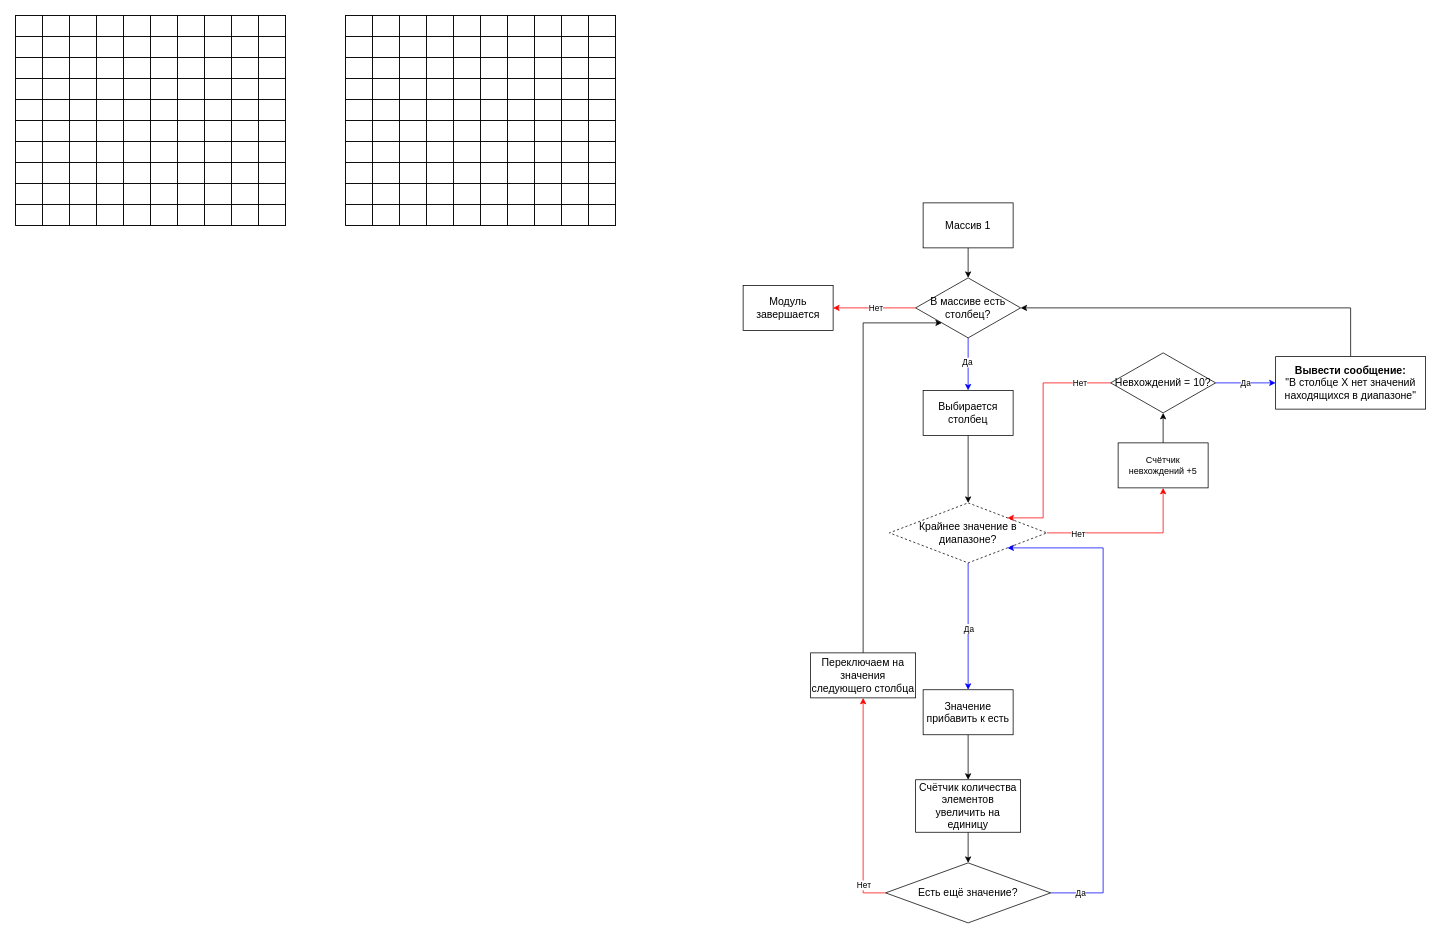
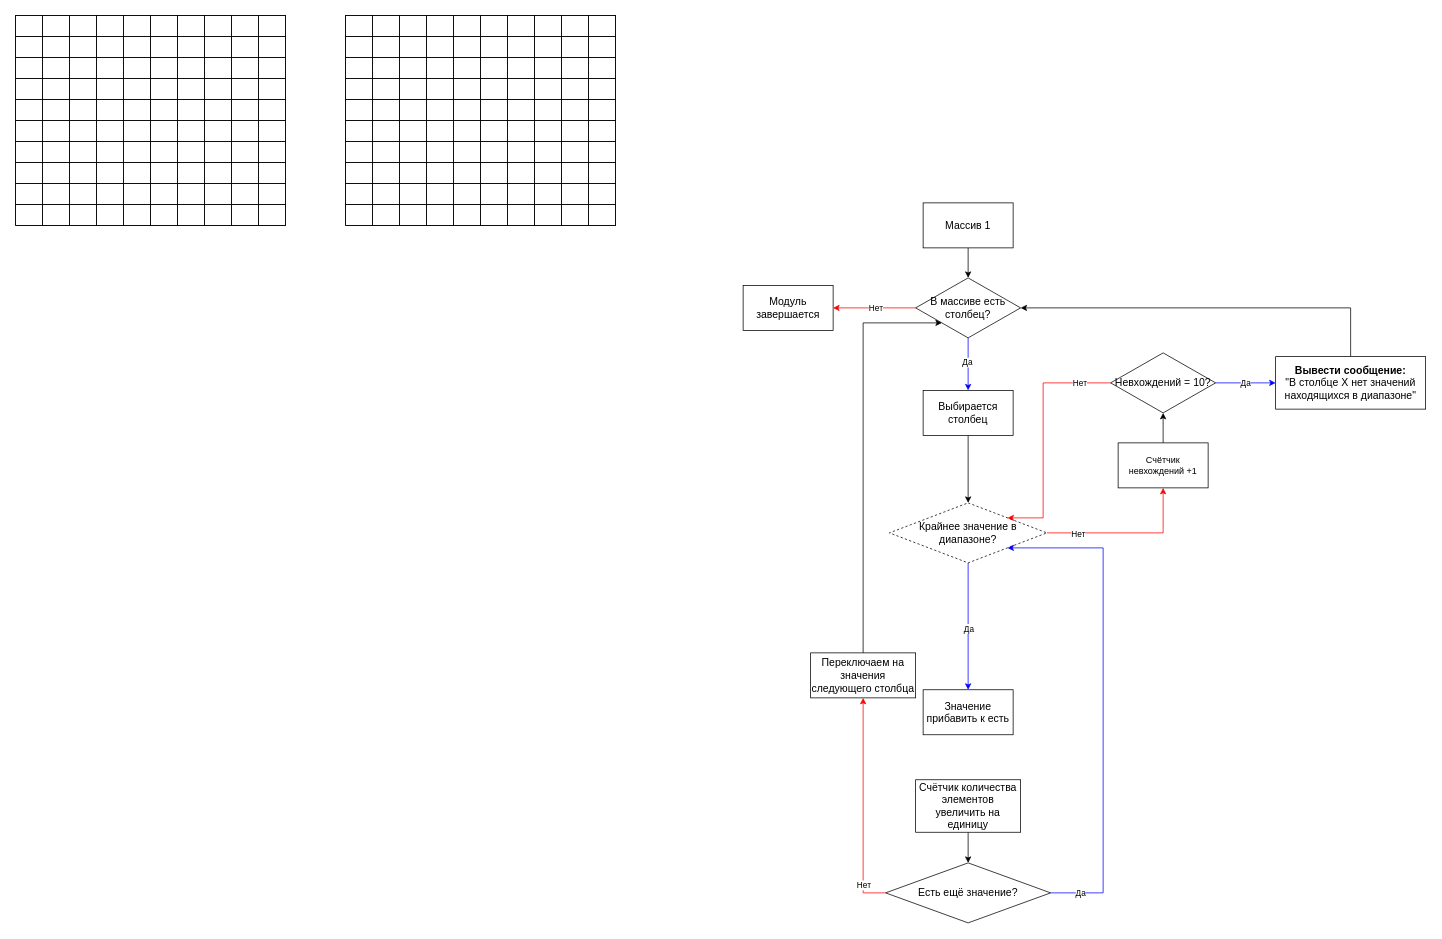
node "Счётчик невхождений +5": label "Счётчик невхождений +5" -> "Счётчик невхождений +1"
edge "Значение прибавить к есть" -> "Счётчик количества элементов увеличить на единицу": removed
